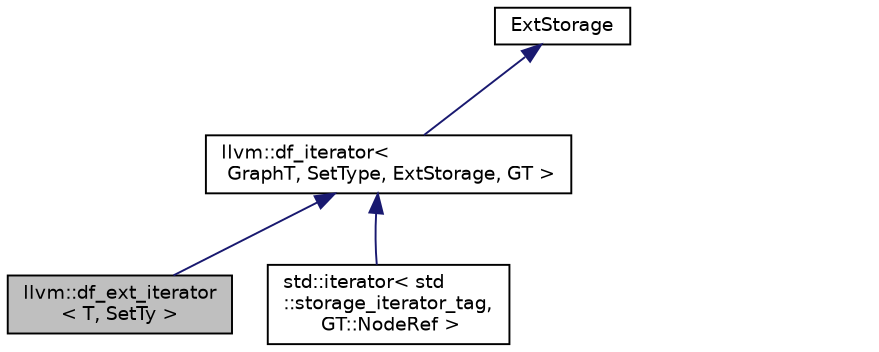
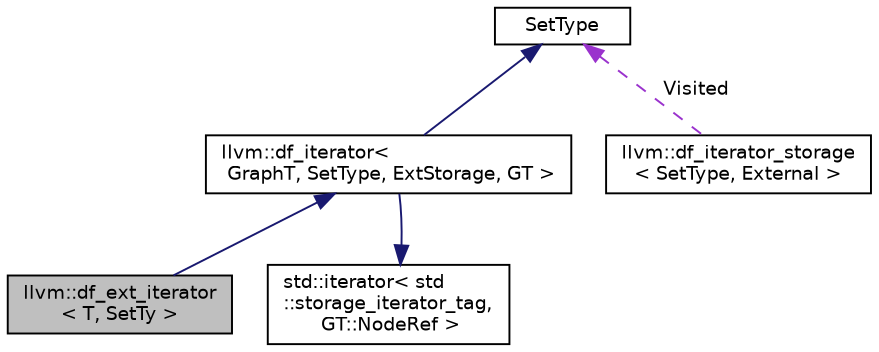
node "ExtStorage": label "ExtStorage" -> "SetType"
node "llvm::df_iterator_storage < SetType, External >": added
edge "std::iterator< std ::storage_iterator_tag, GT::NodeRef >" -> "llvm::df_iterator< GraphT, SetType, ExtStorage, GT >": reversed
